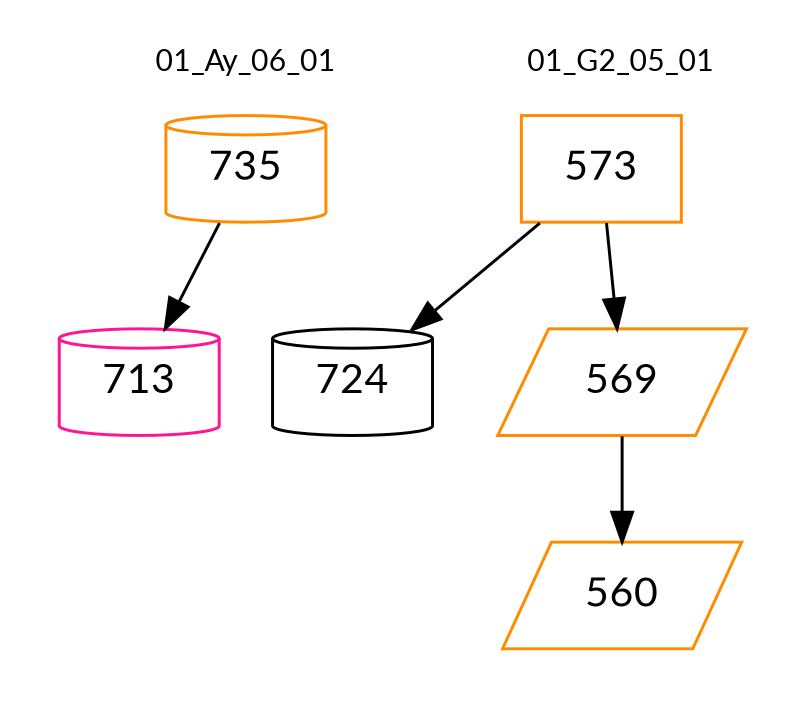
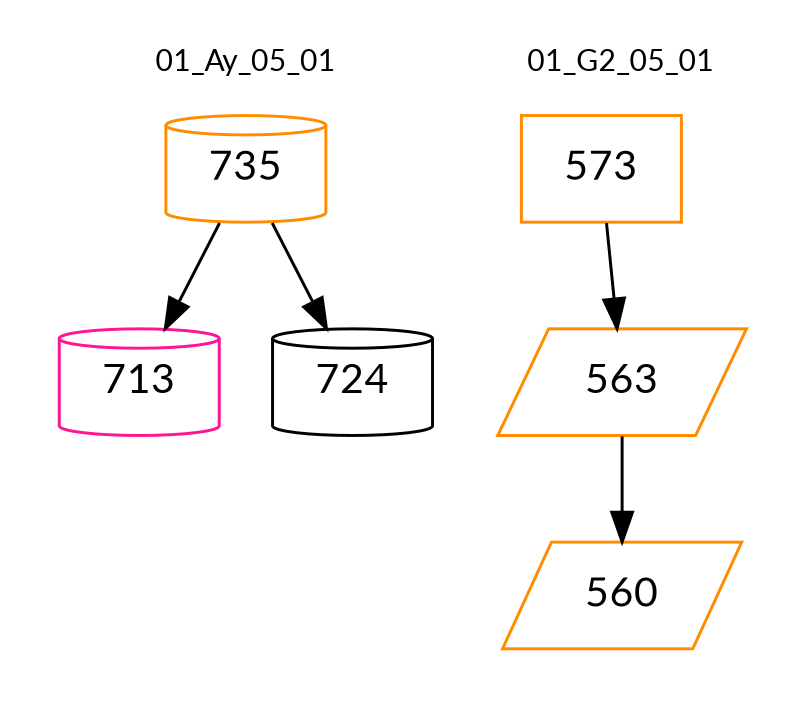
cluster "01_Ay_06_01": label "01_Ay_06_01" -> "01_Ay_05_01"
edge "573" -> "724": now "735" -> "724"
node "569": label "569" -> "563"
